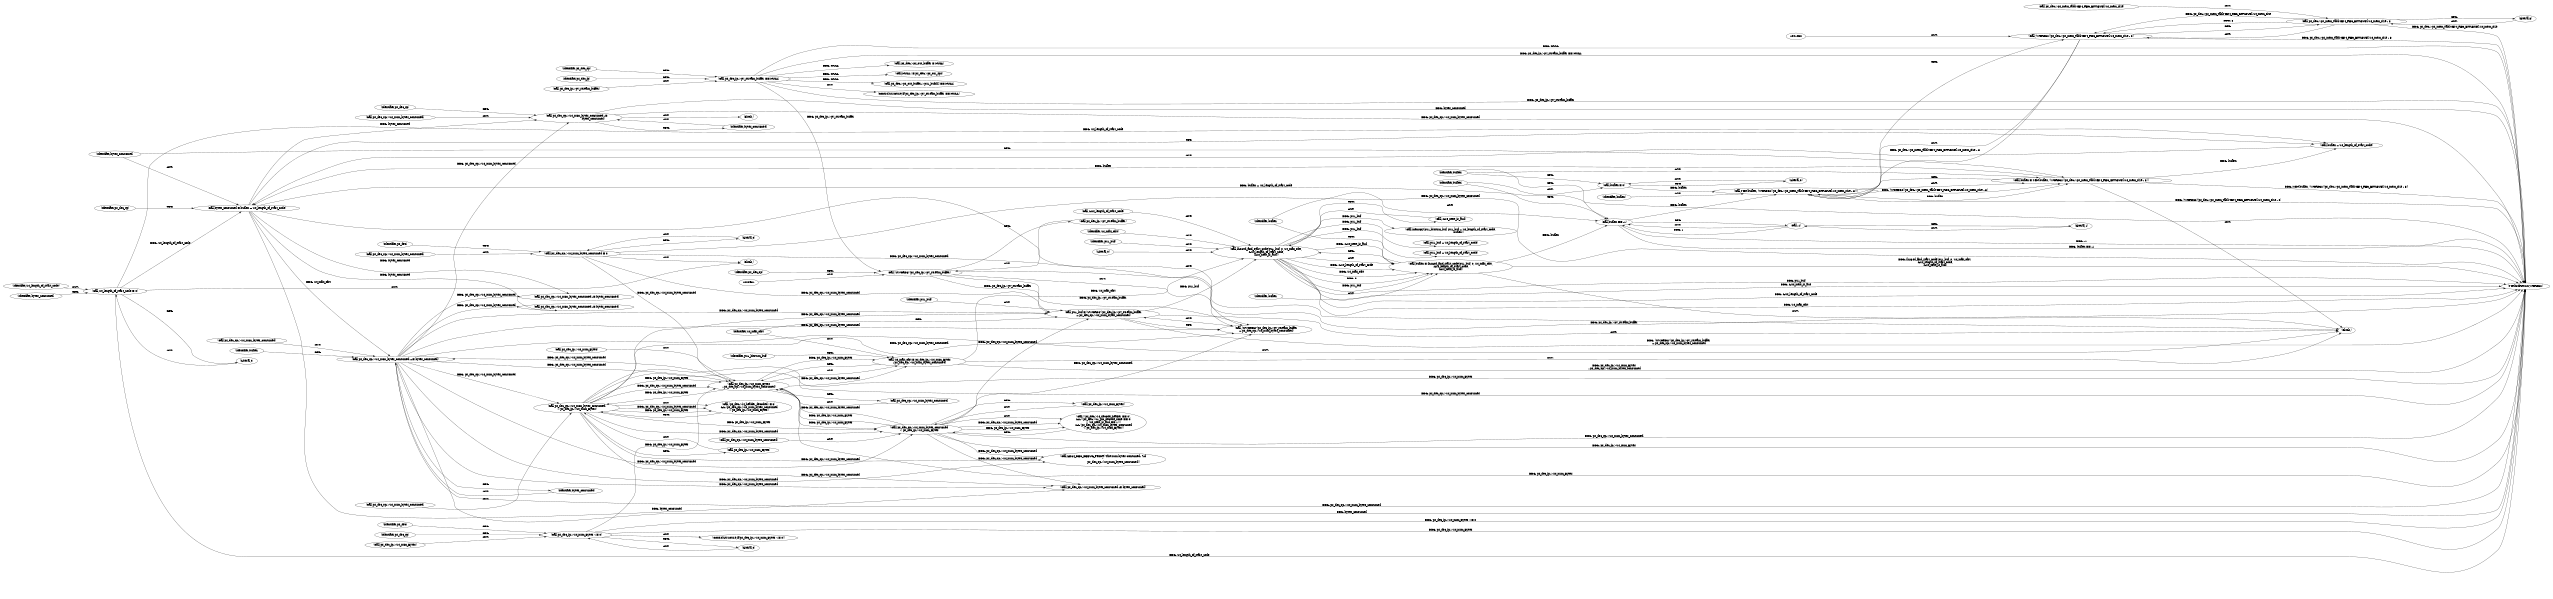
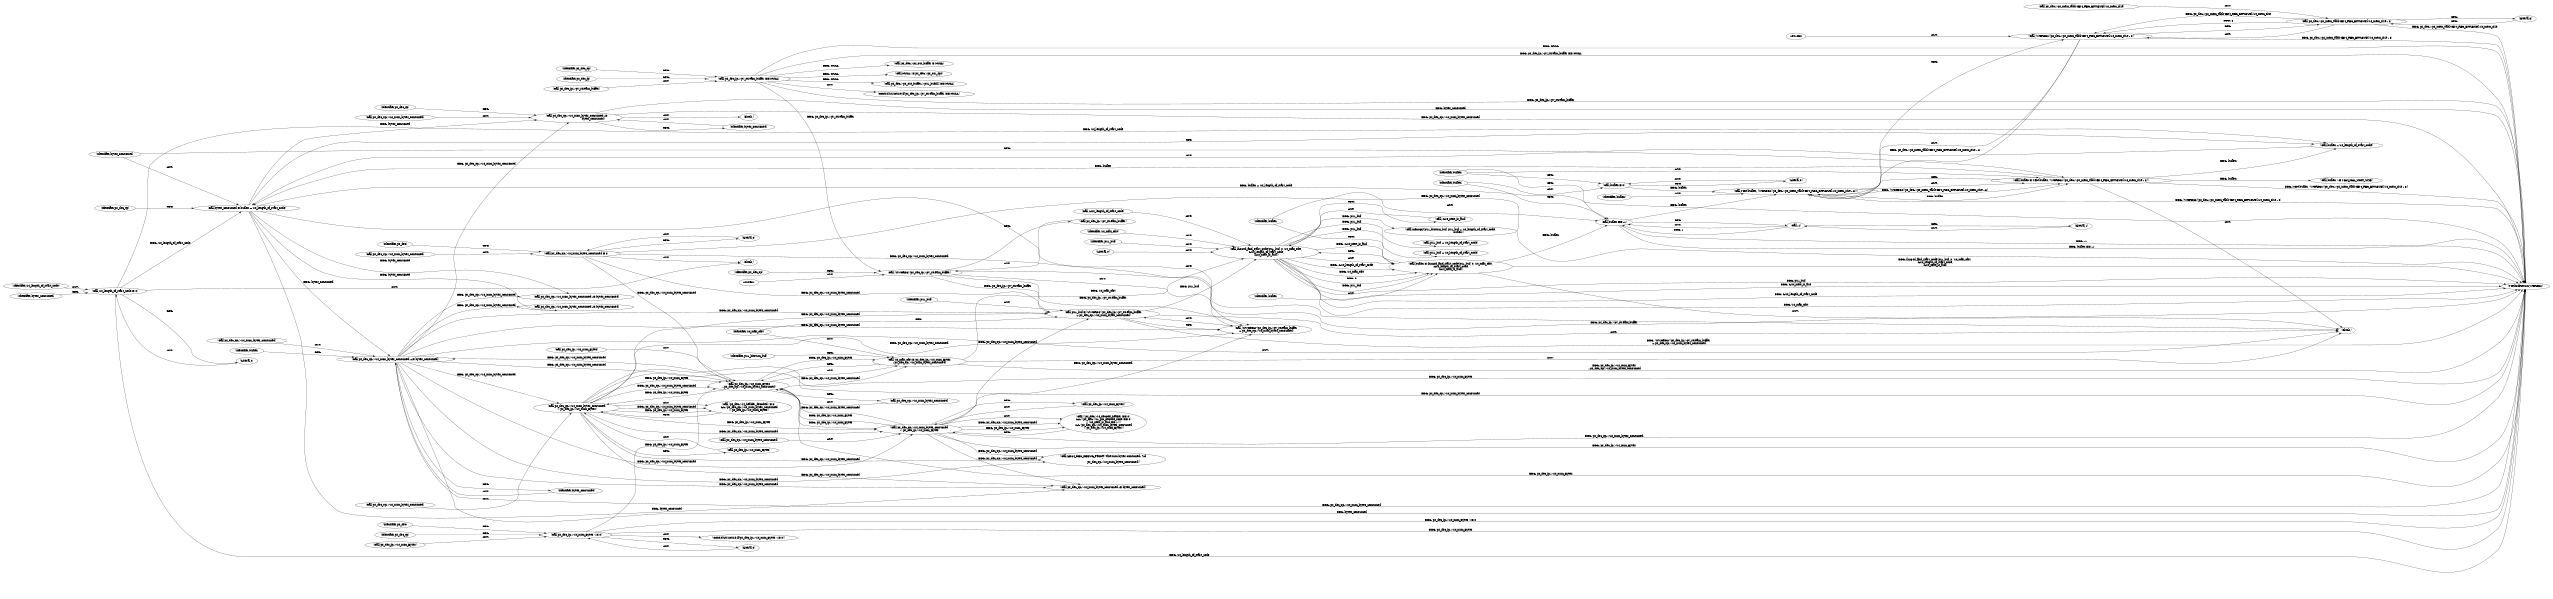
edge "(Literal,8)" -> "(Call,ps_dec->ps_mem_tab[MEM_REC_BITSBUF].u4_mem_size - 8)": label "AST: " -> "CFG: "
node "(Call,buflen >= MAX_NAL_UNIT_SIZE)": added
edge "(Call,bytes_consumed = buflen + u4_length_of_start_code)" -> "(Call,ps_dec_op->u4_num_bytes_consumed += bytes_consumed)": label "DDG: u4_max_ofst" -> "DDG: bytes_consumed"
